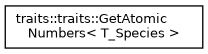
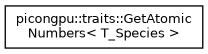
node "traits::traits::GetAtomic Numbers< T_Species >": label "traits::traits::GetAtomic Numbers< T_Species >" -> "picongpu::traits::GetAtomic Numbers< T_Species >"
